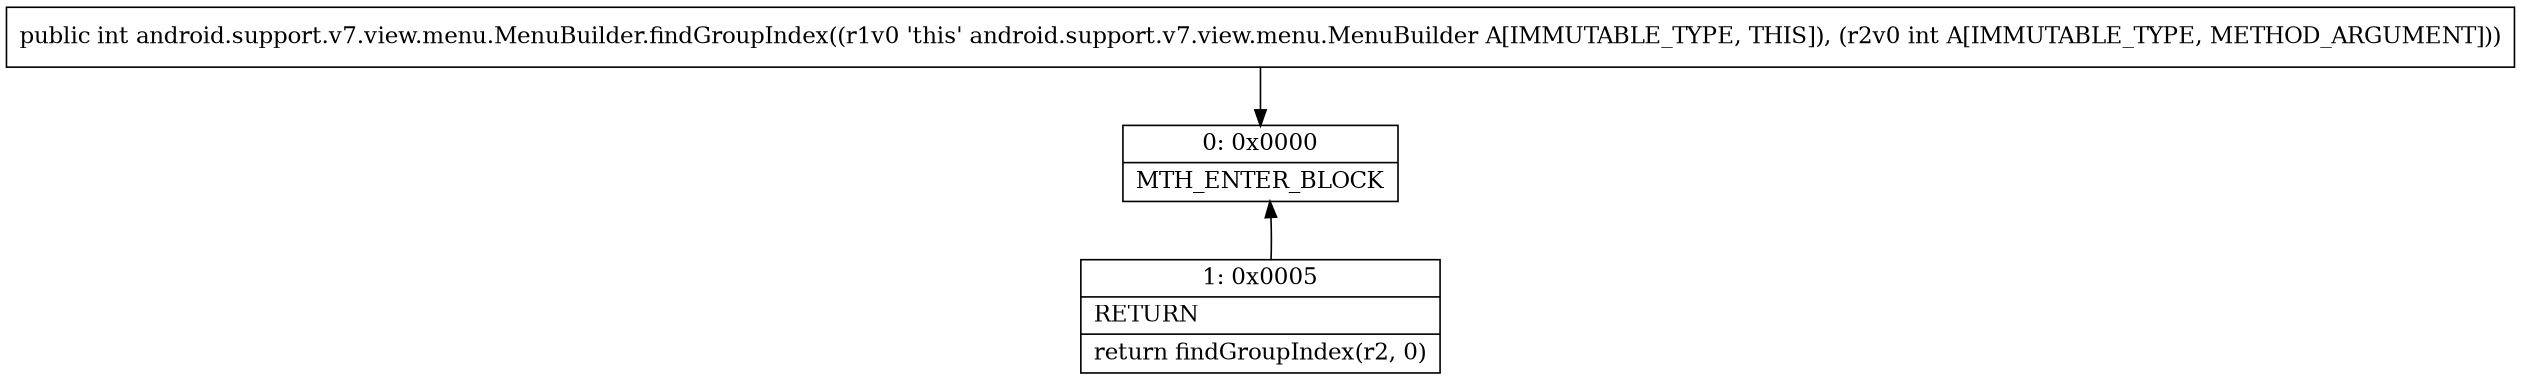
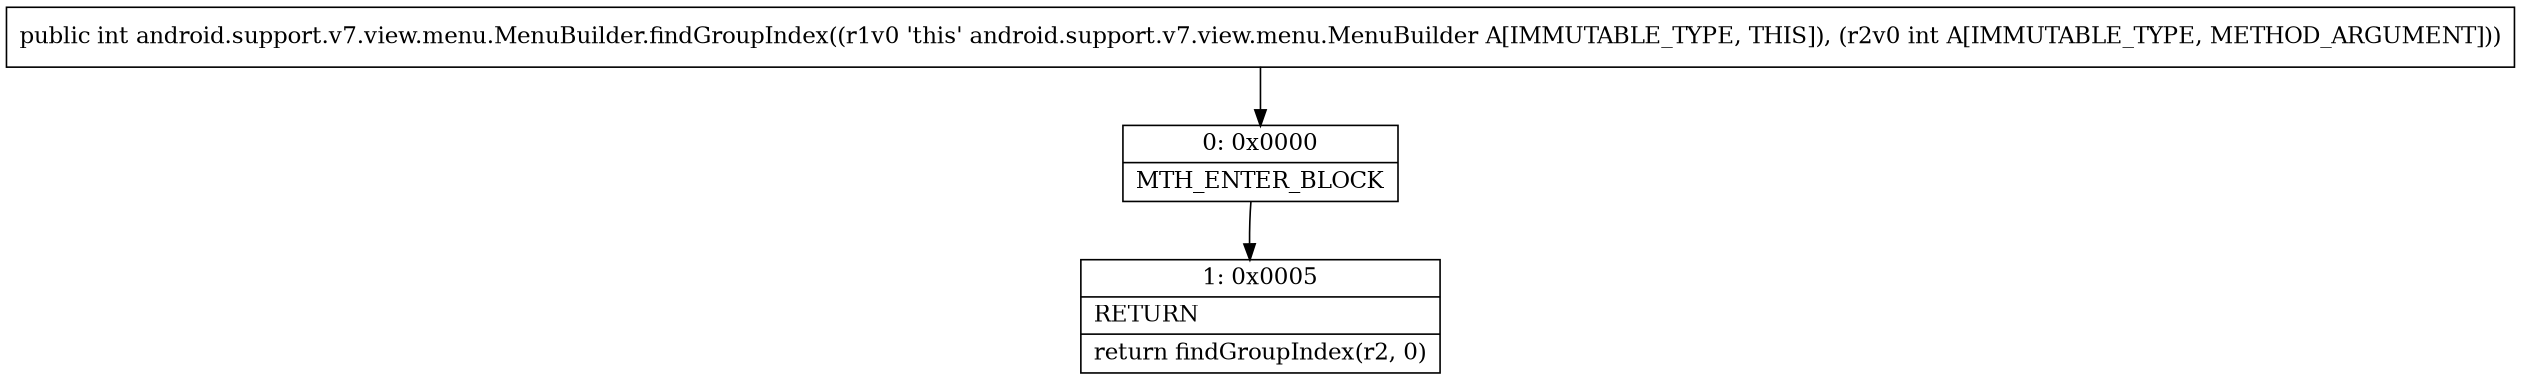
edge "1: 0x0005" -> "0: 0x0000": reversed
